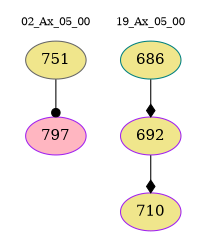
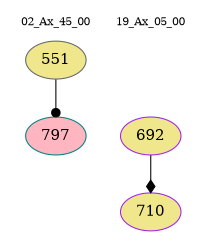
cluster "02_Ax_05_00": label "02_Ax_05_00" -> "02_Ax_45_00"
node "751": label "751" -> "551"
node "686": removed
node "797": color purple -> teal
